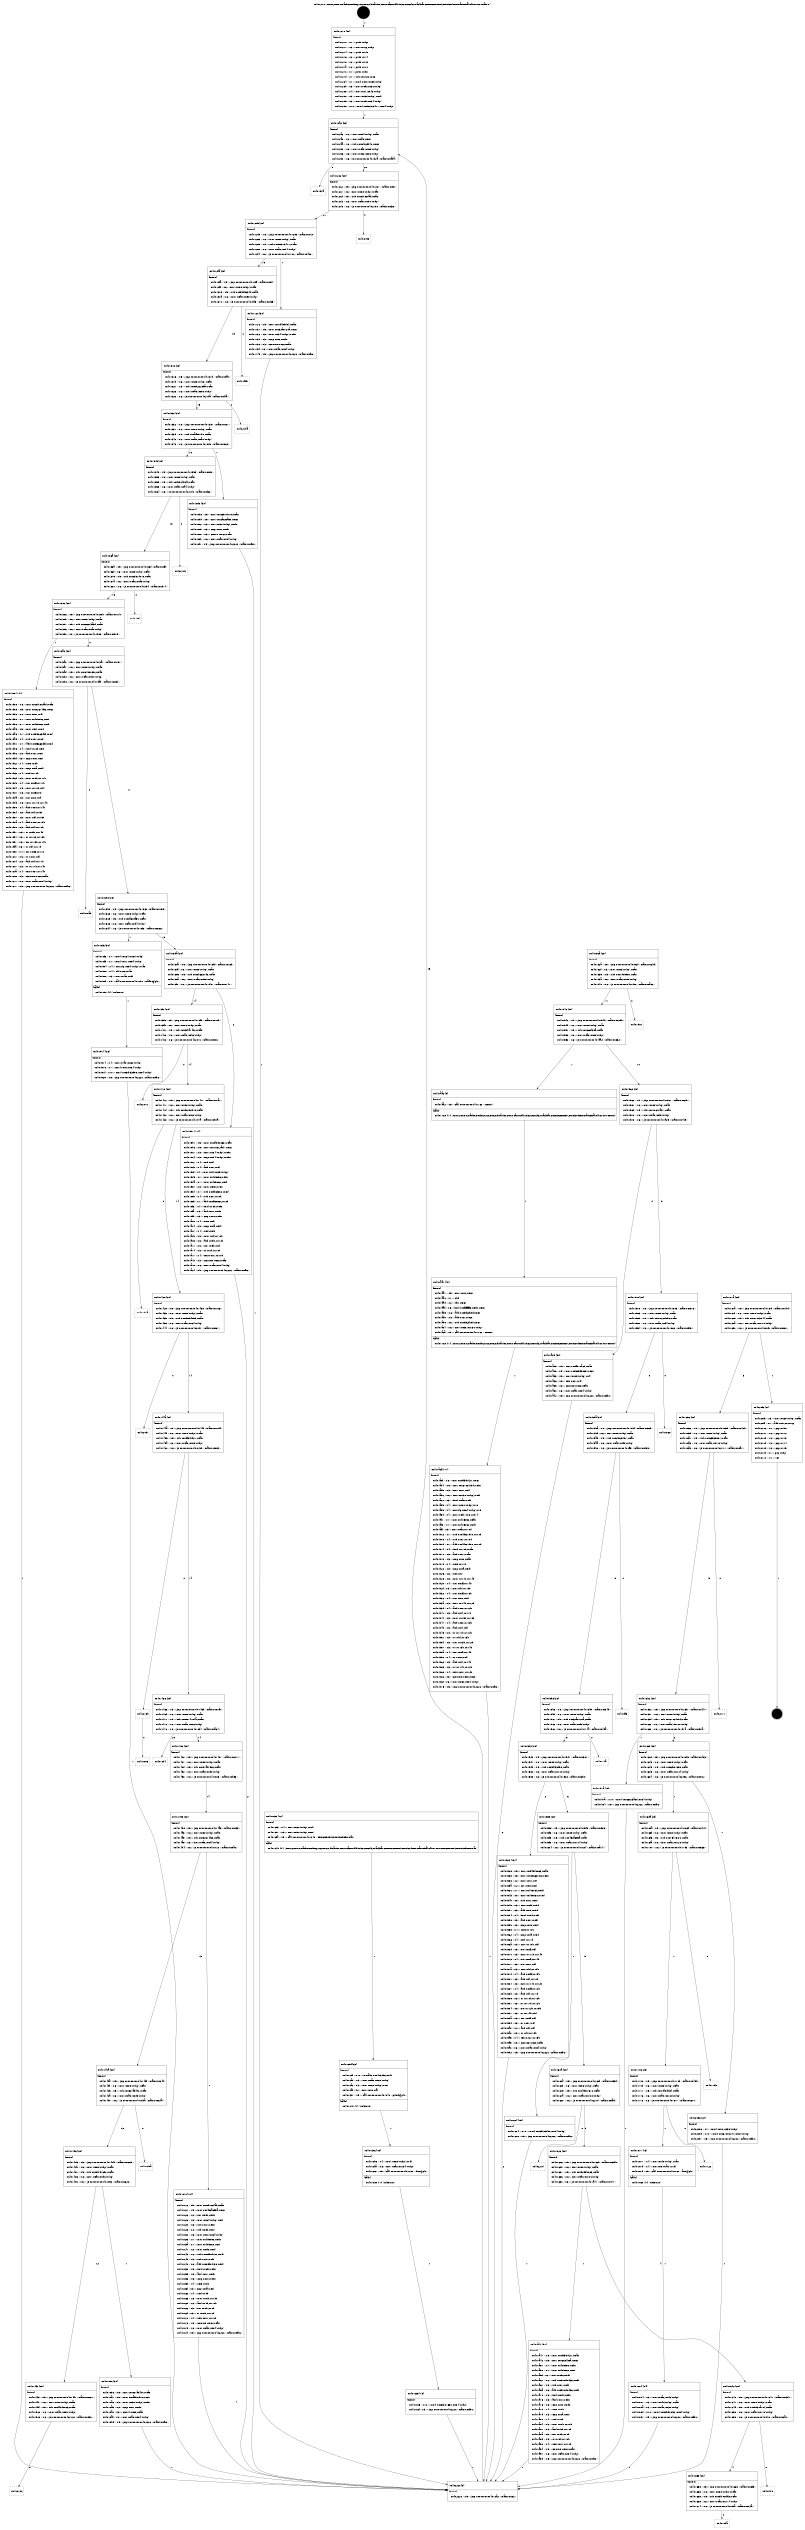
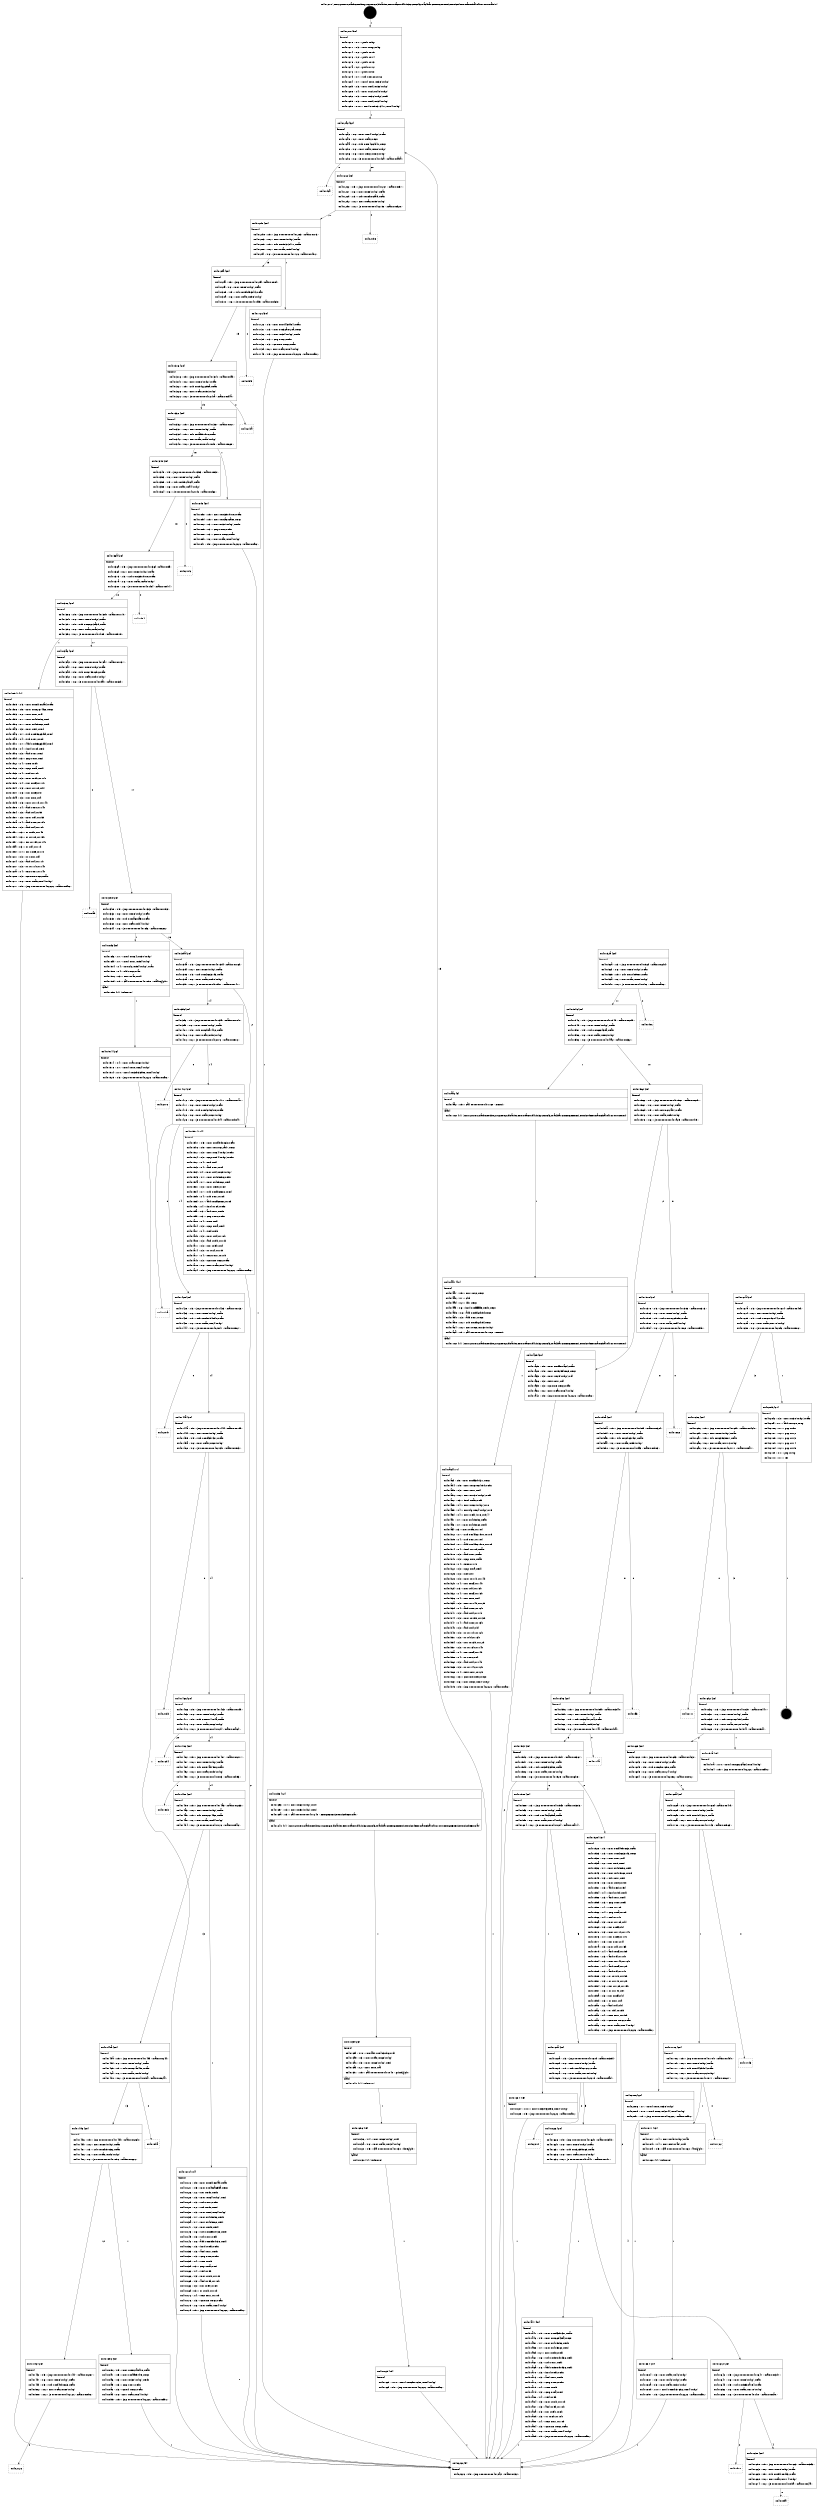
edge "0x40213b" -> "0x401e03": now "0x401482 [28]" -> "0x401e03"
edge "0x401b7a [15]" -> "0x40222c [5]": now "0x4015d2 [28]" -> "0x40222c [5]"
